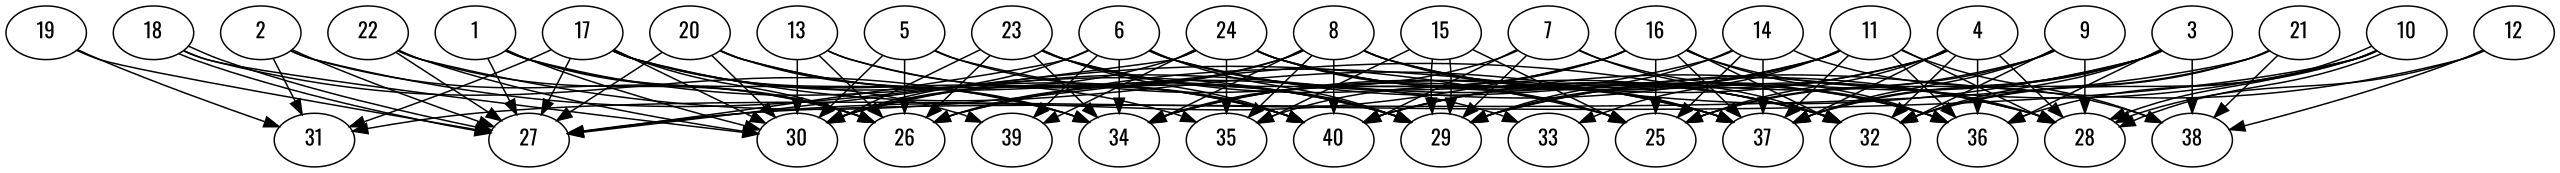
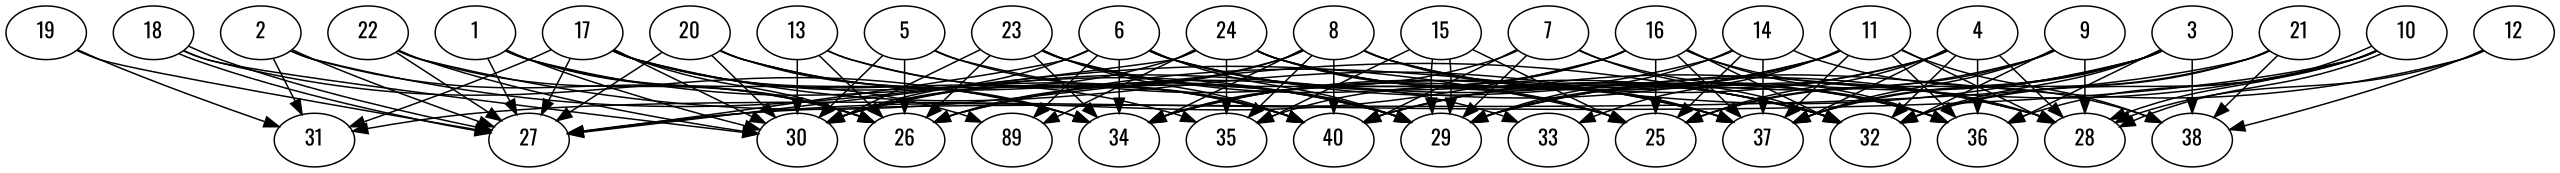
node "39": label "39" -> "89"
